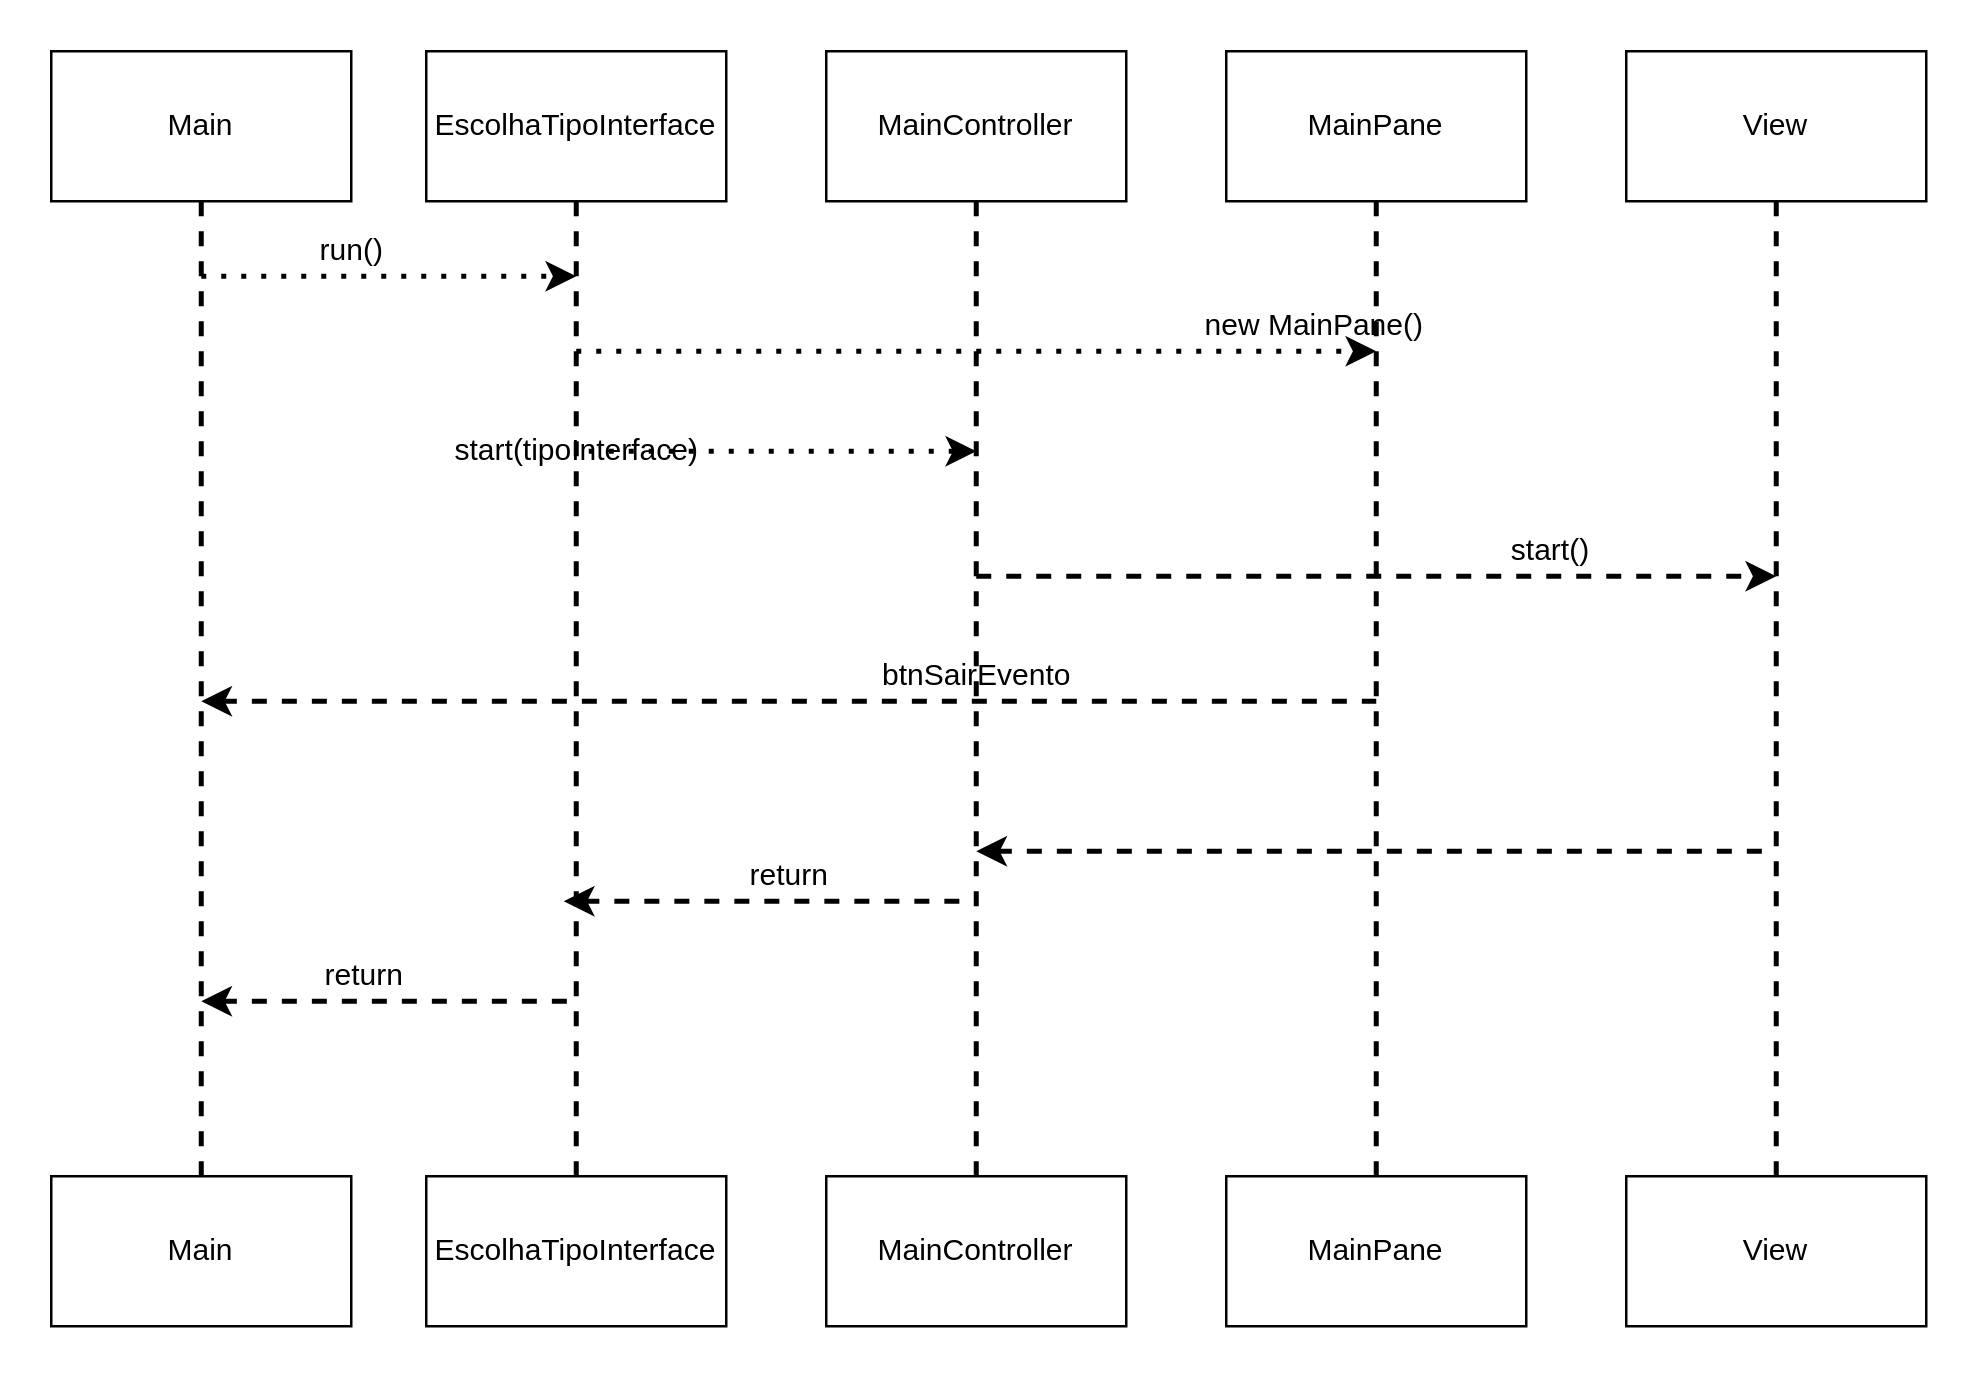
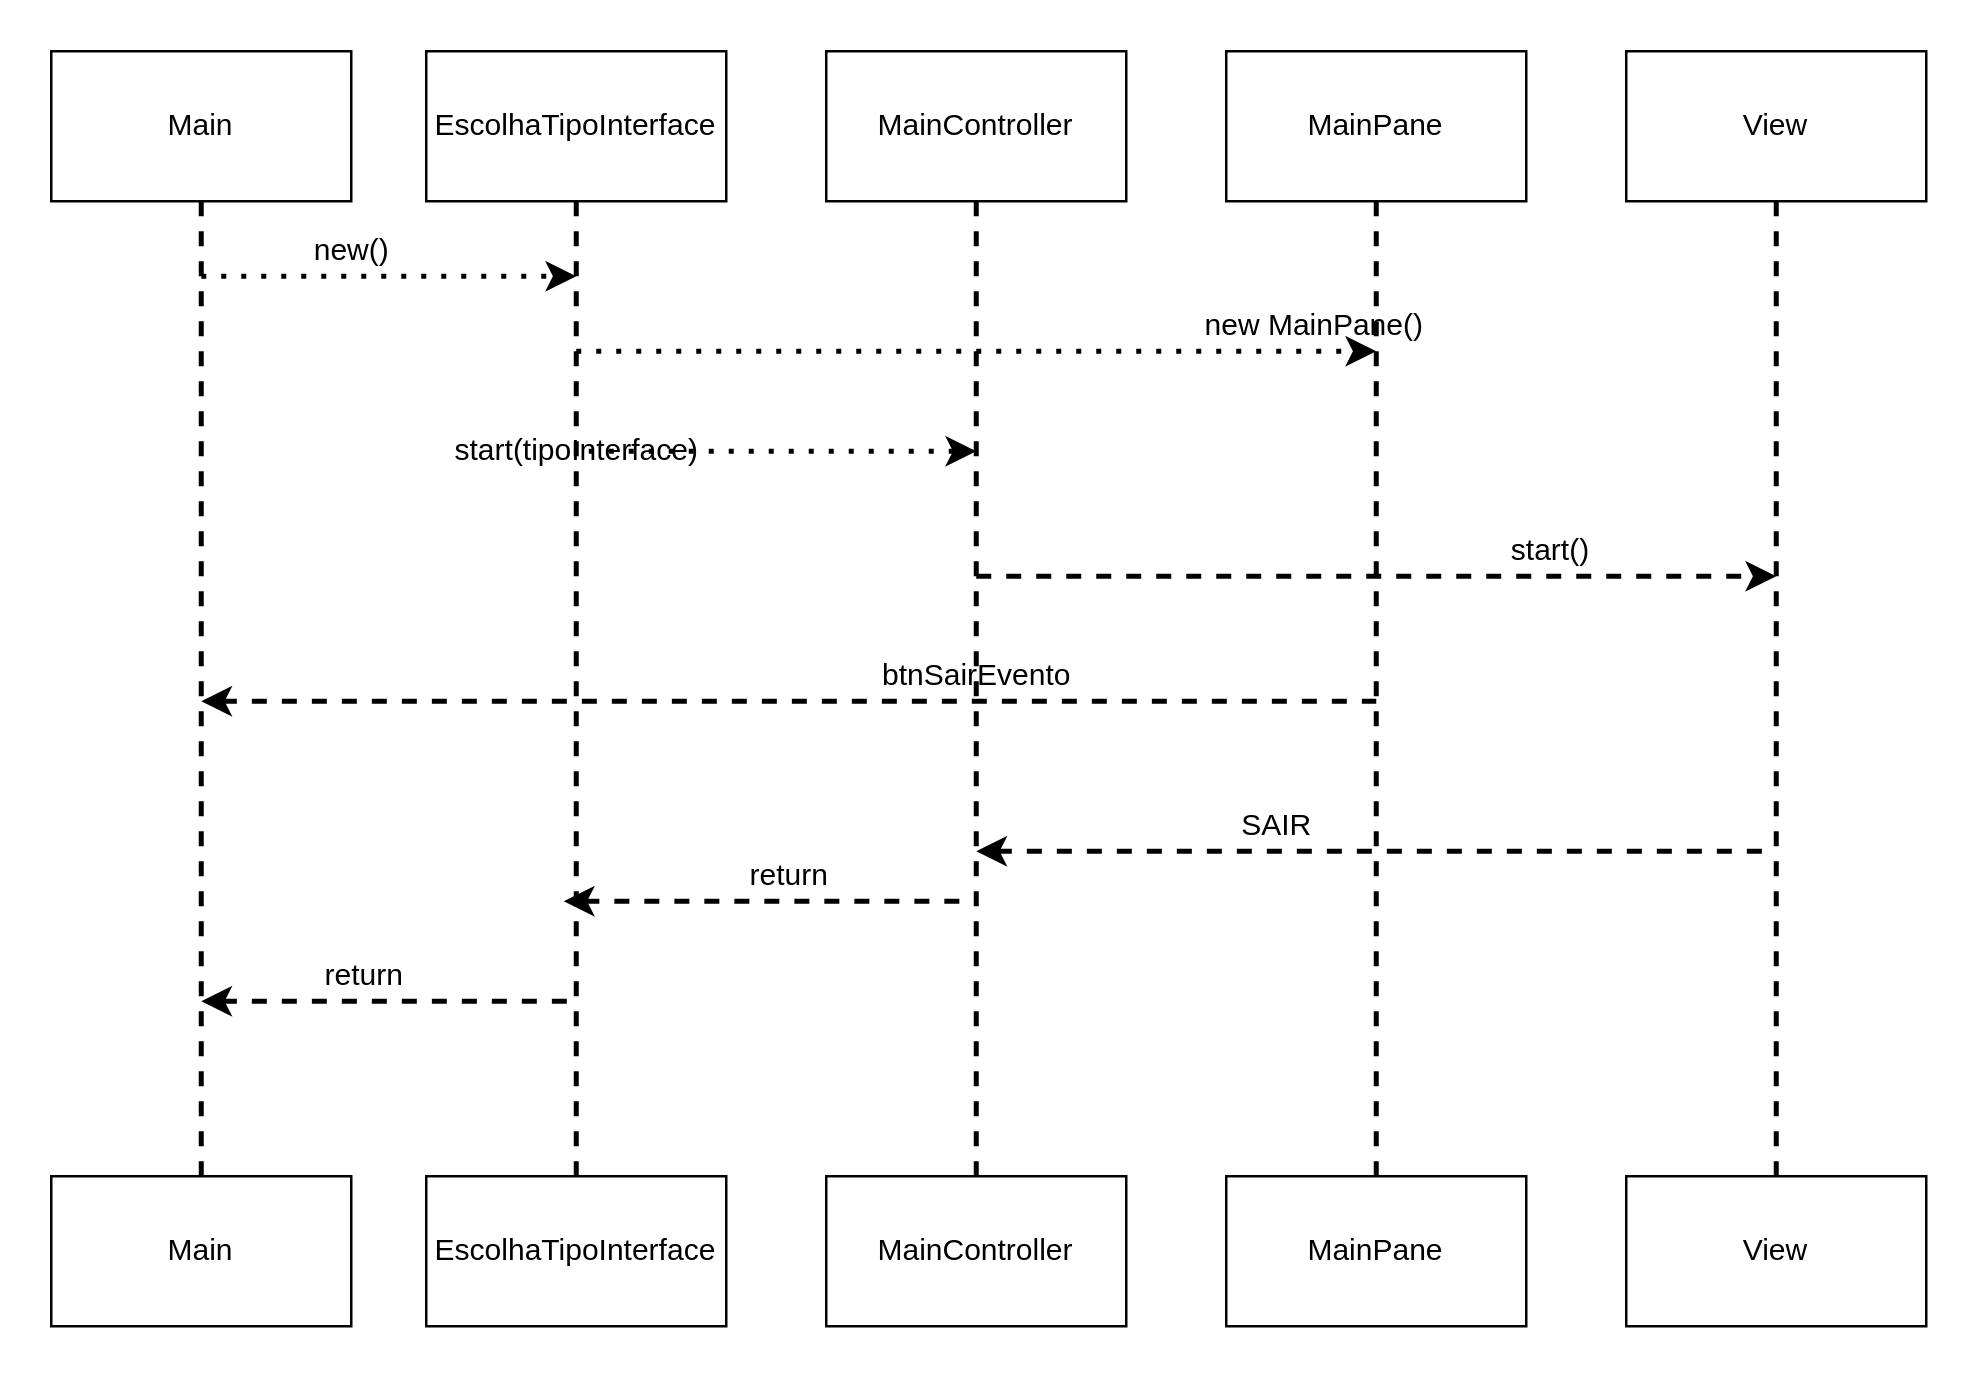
node "run()": label "run()" -> "new()"
node "SAIR": added
